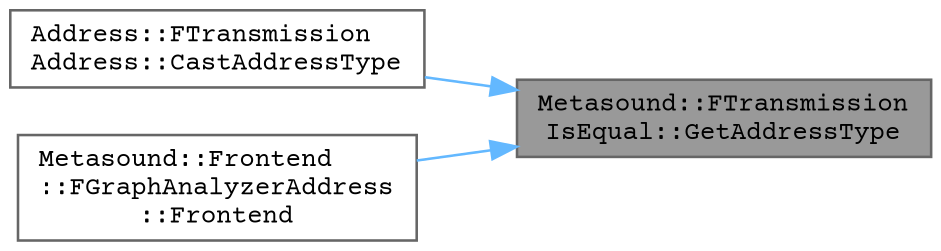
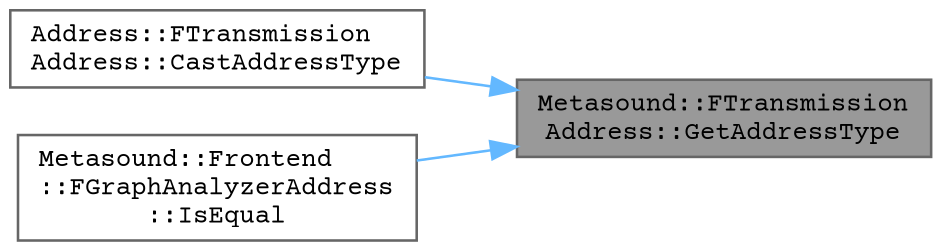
node "Metasound::FTransmission IsEqual::GetAddressType": label "Metasound::FTransmission IsEqual::GetAddressType" -> "Metasound::FTransmission Address::GetAddressType"
node "Metasound::Frontend ::FGraphAnalyzerAddress ::Frontend": label "Metasound::Frontend ::FGraphAnalyzerAddress ::Frontend" -> "Metasound::Frontend ::FGraphAnalyzerAddress ::IsEqual"
